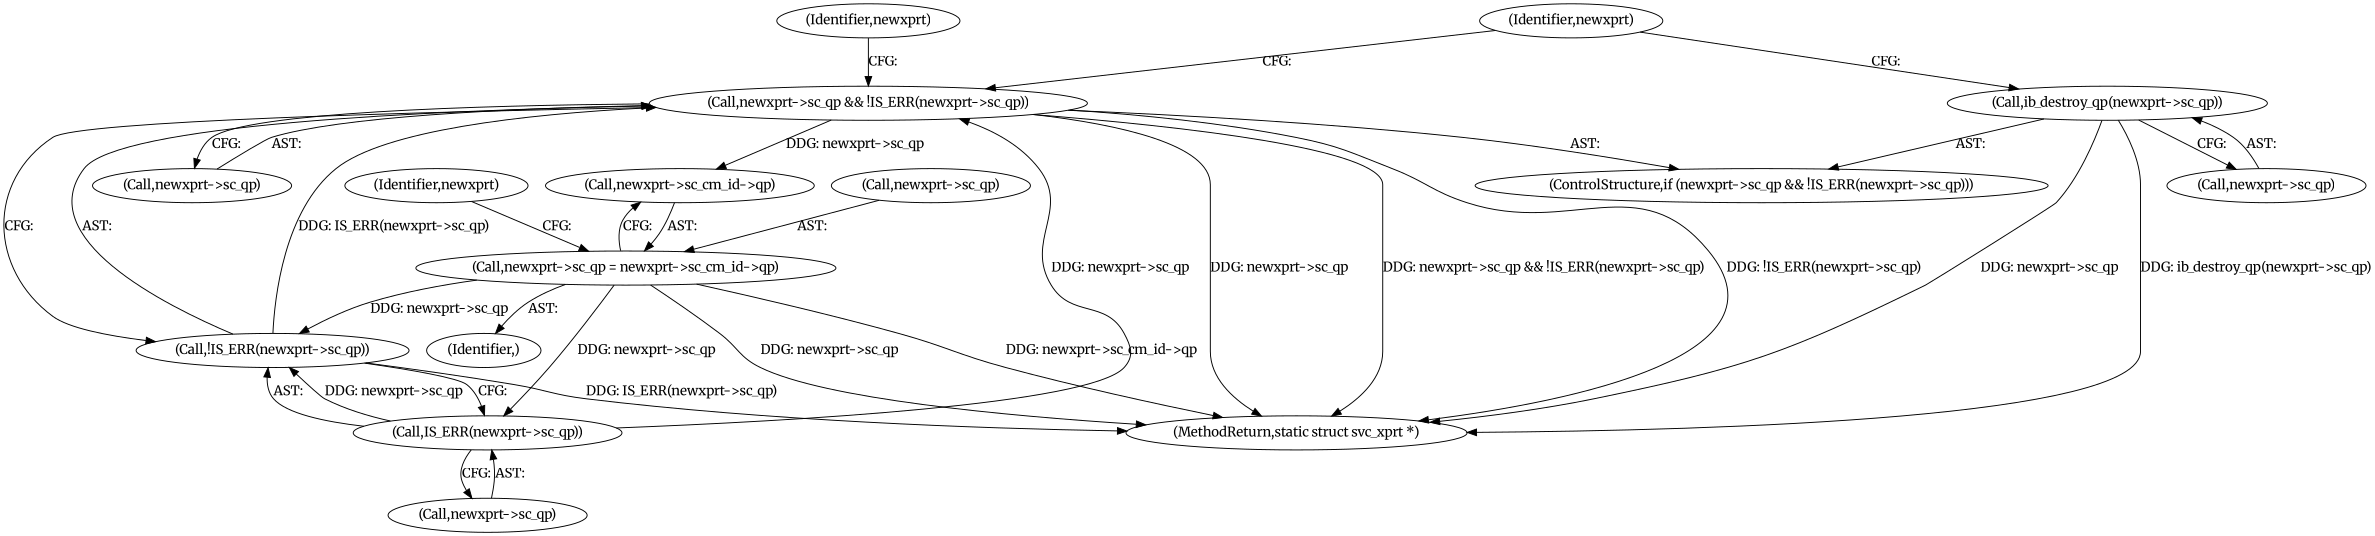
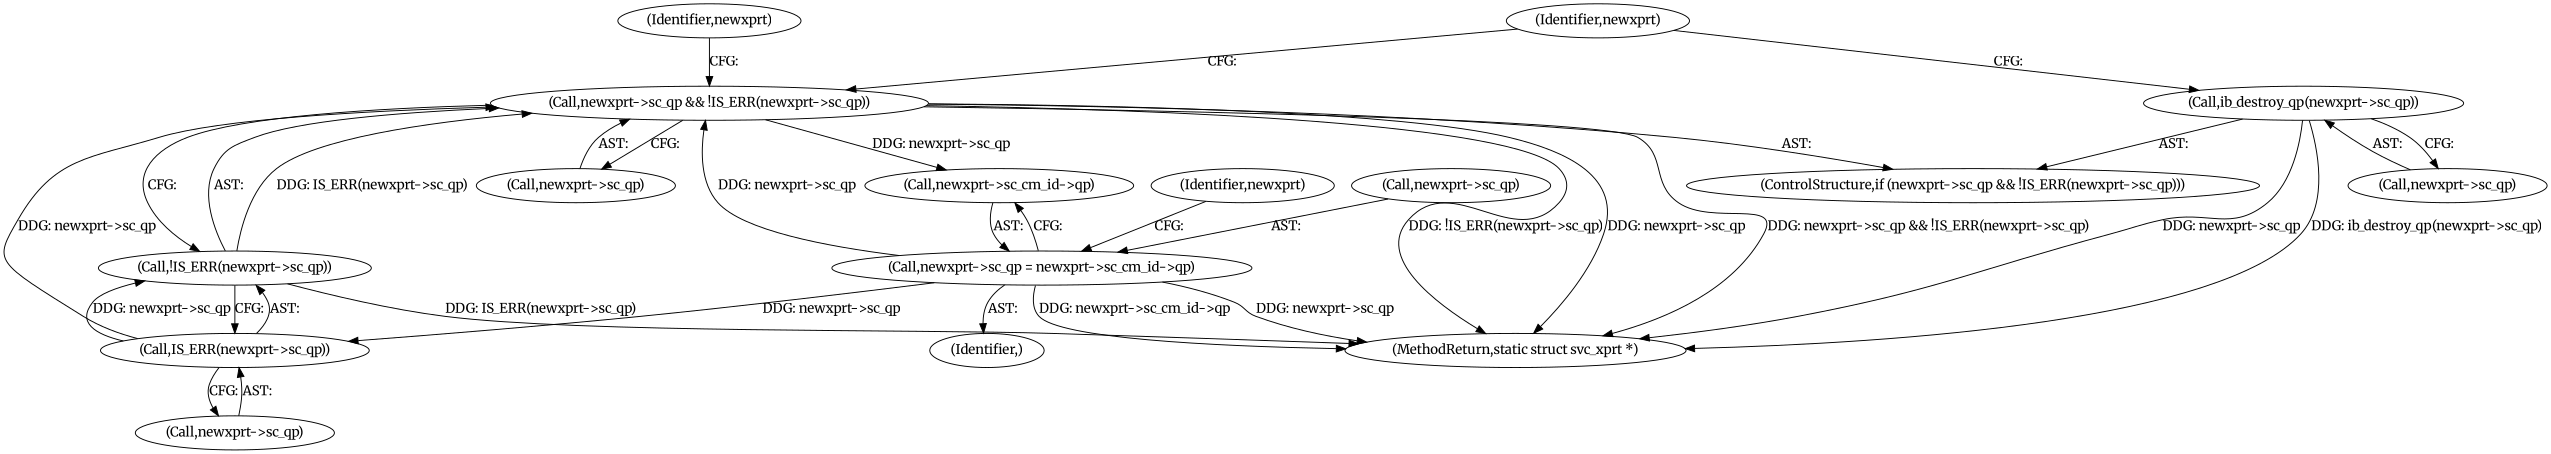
edge "(Call,newxprt->sc_qp = newxprt->sc_cm_id->qp)" -> "(Call,!IS_ERR(newxprt->sc_qp))": now "(Call,newxprt->sc_qp = newxprt->sc_cm_id->qp)" -> "(Call,newxprt->sc_qp && !IS_ERR(newxprt->sc_qp))"
